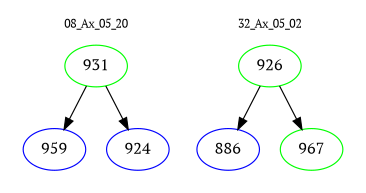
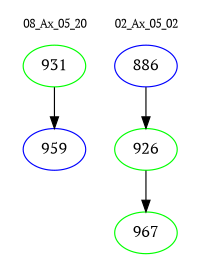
cluster "32_Ax_05_02": label "32_Ax_05_02" -> "02_Ax_05_02"
edge "926" -> "886": reversed
node "924": removed
